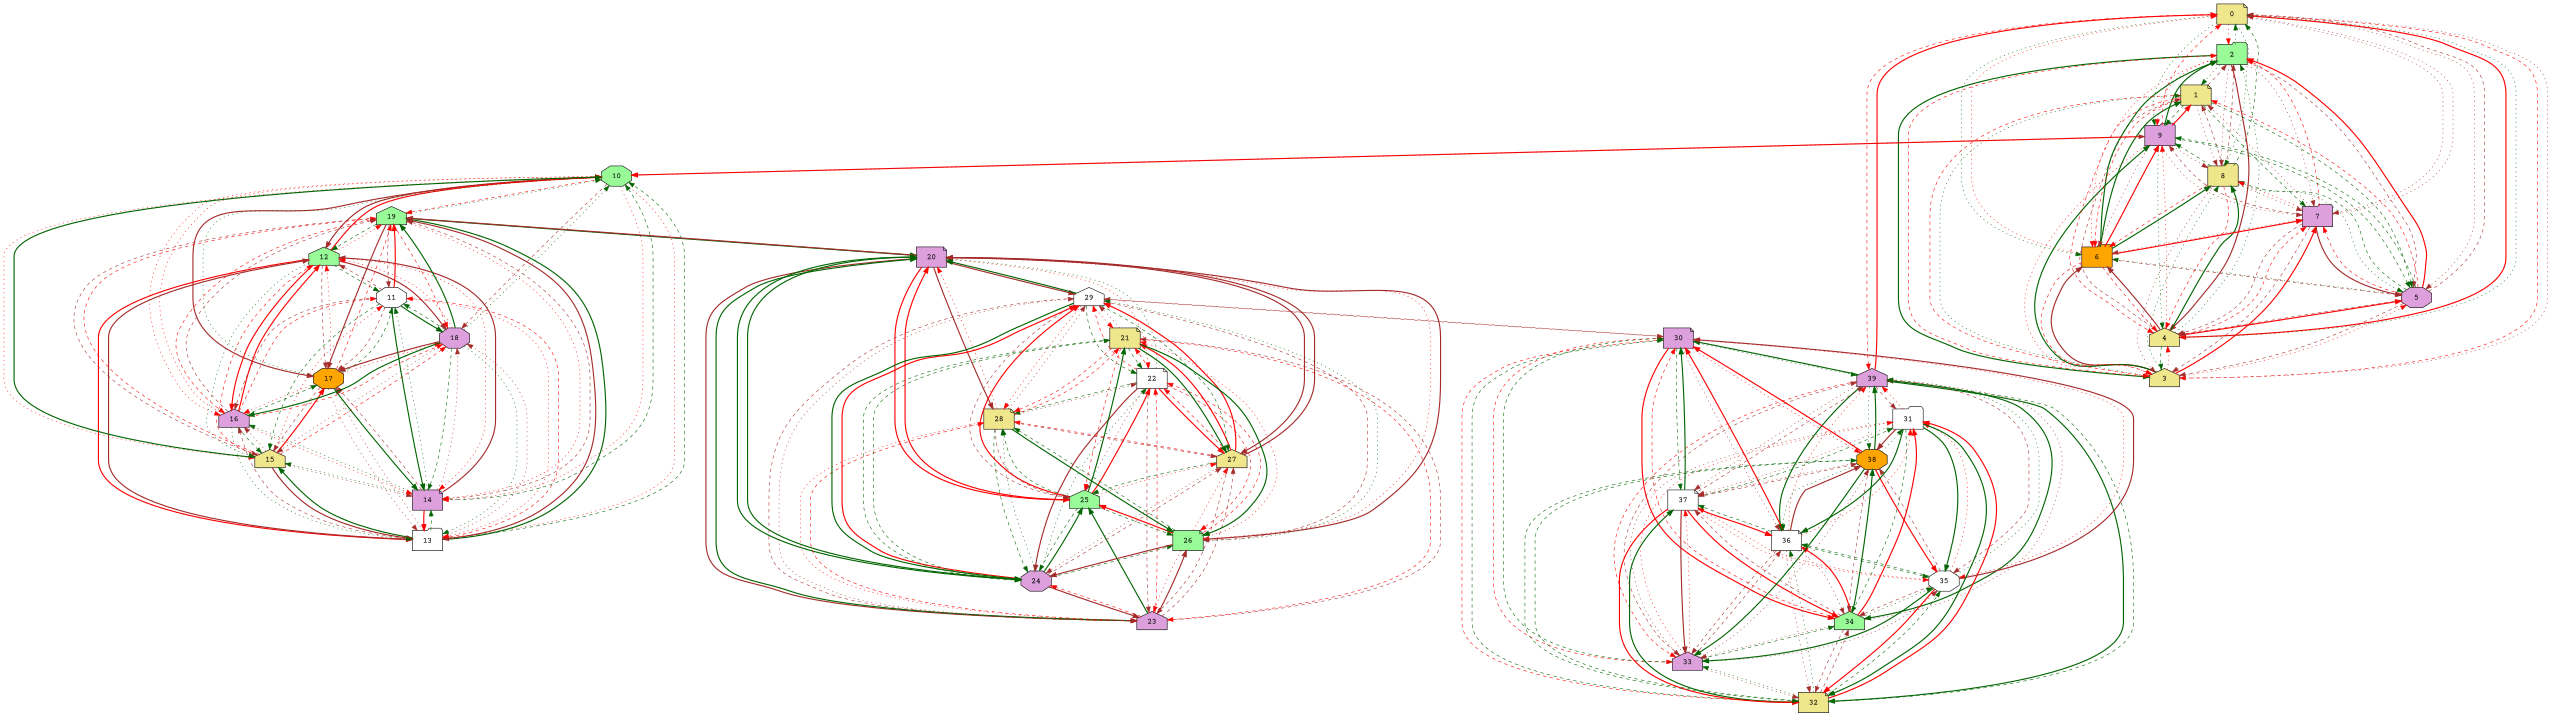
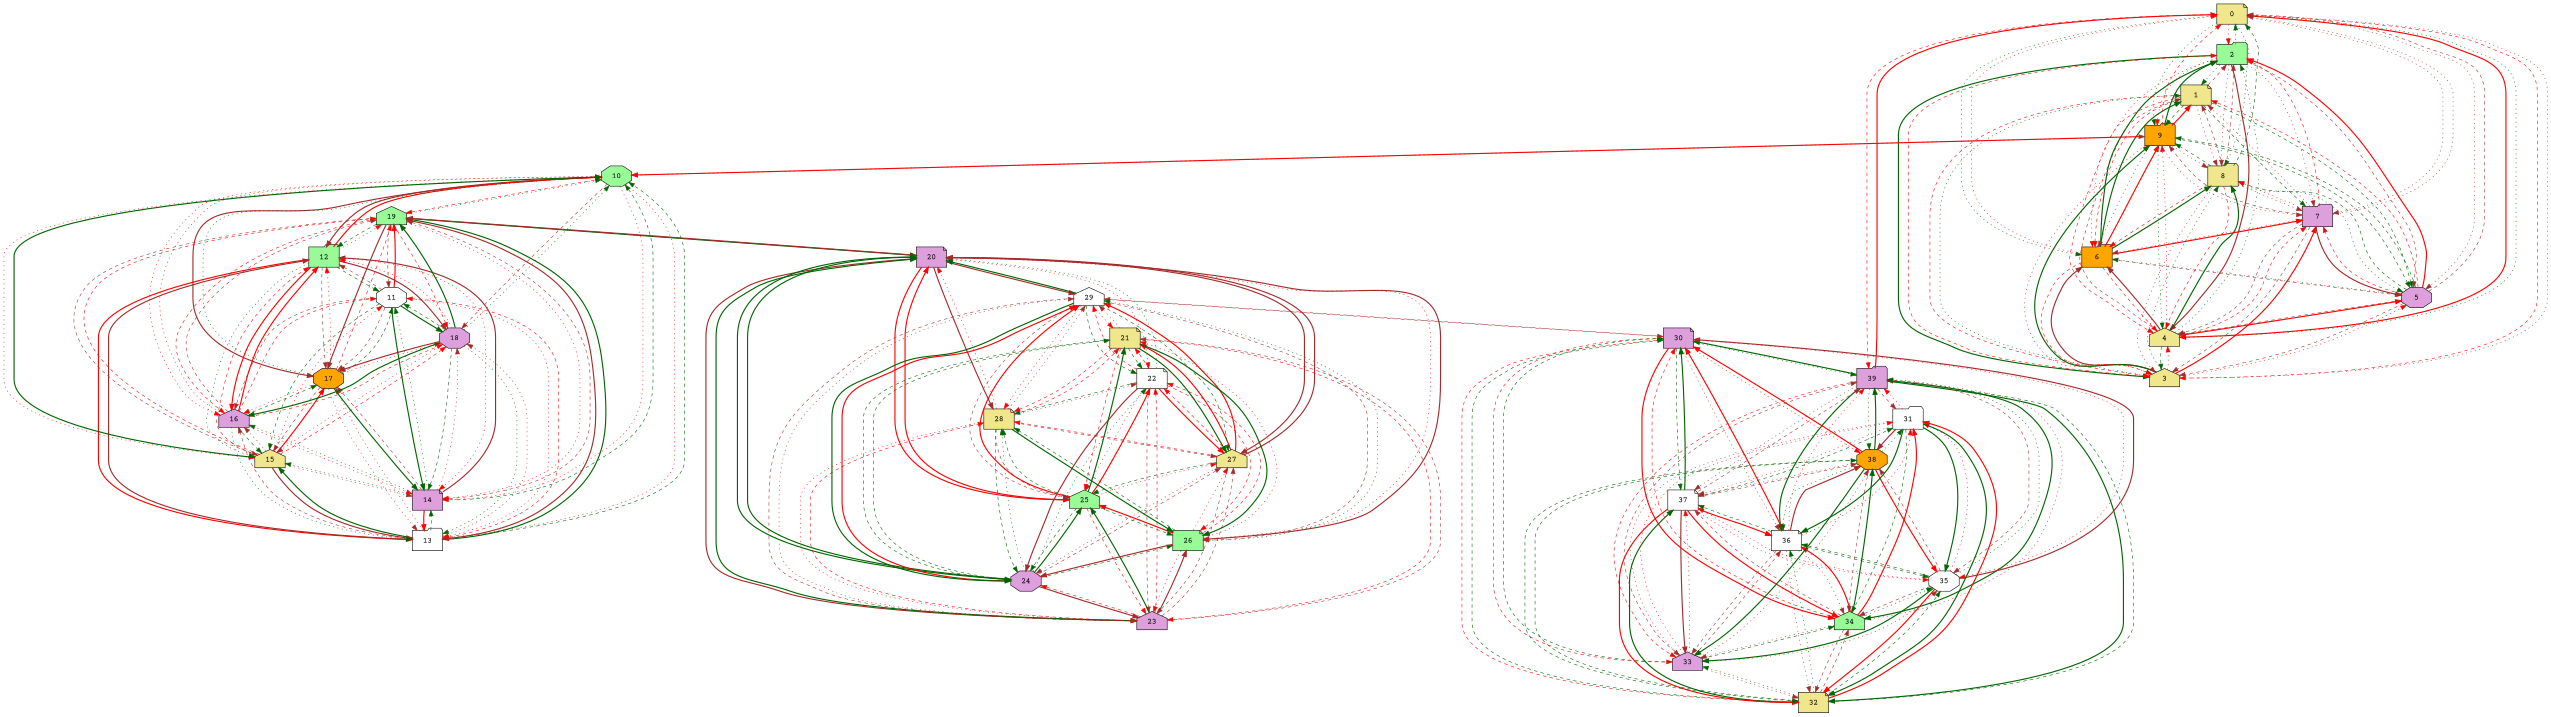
node "9": fillcolor plum -> orange
node "12": shape house -> folder
node "39": shape house -> folder
edge "25" -> "23": added
